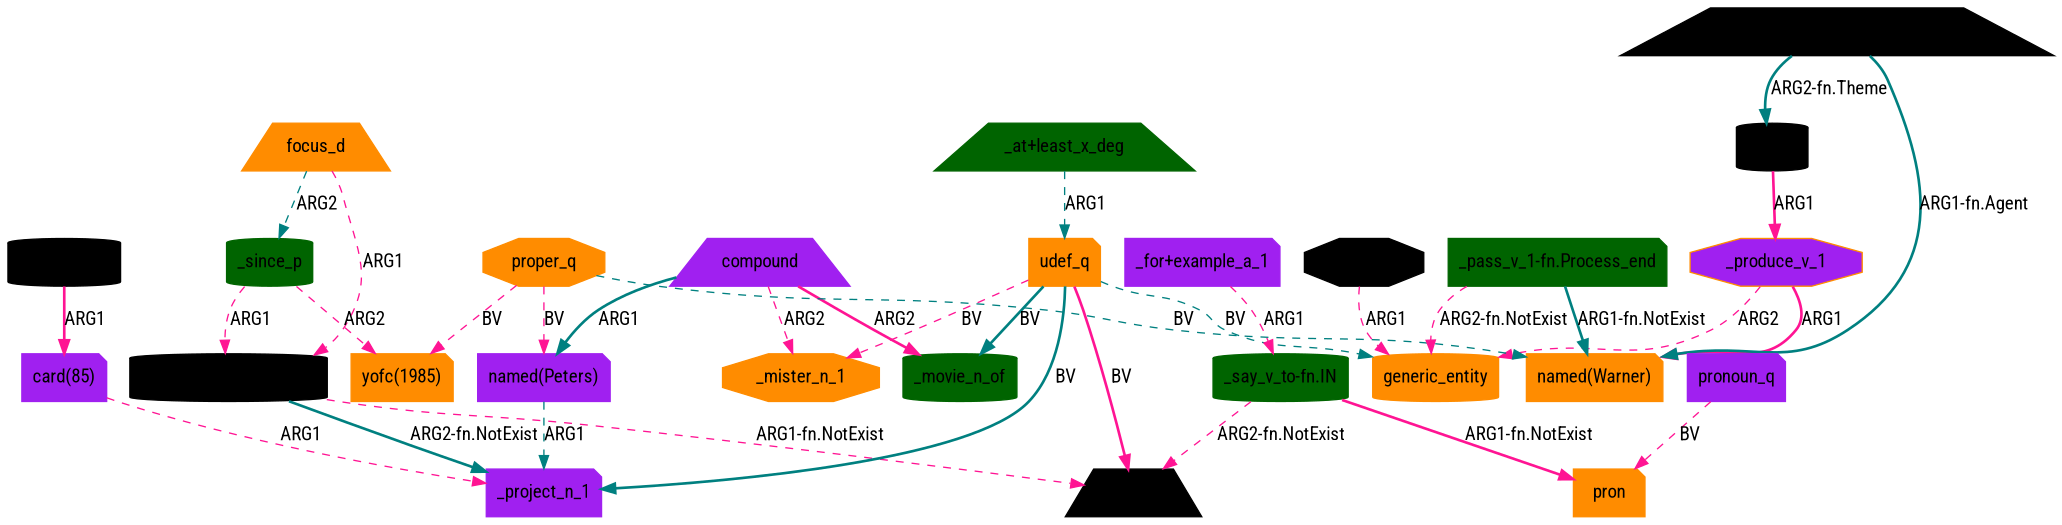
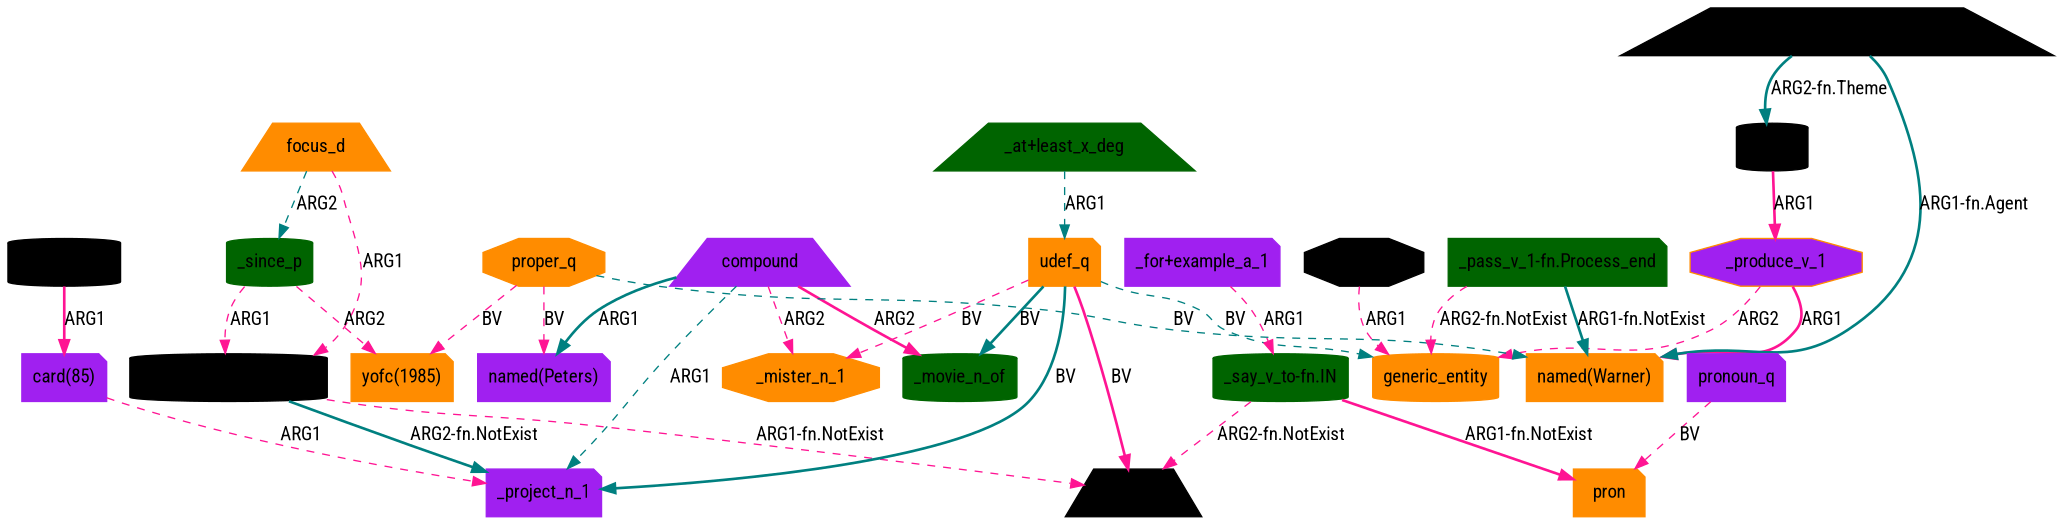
edge "named(Peters)" -> "_project_n_1": now "compound" -> "_project_n_1"
